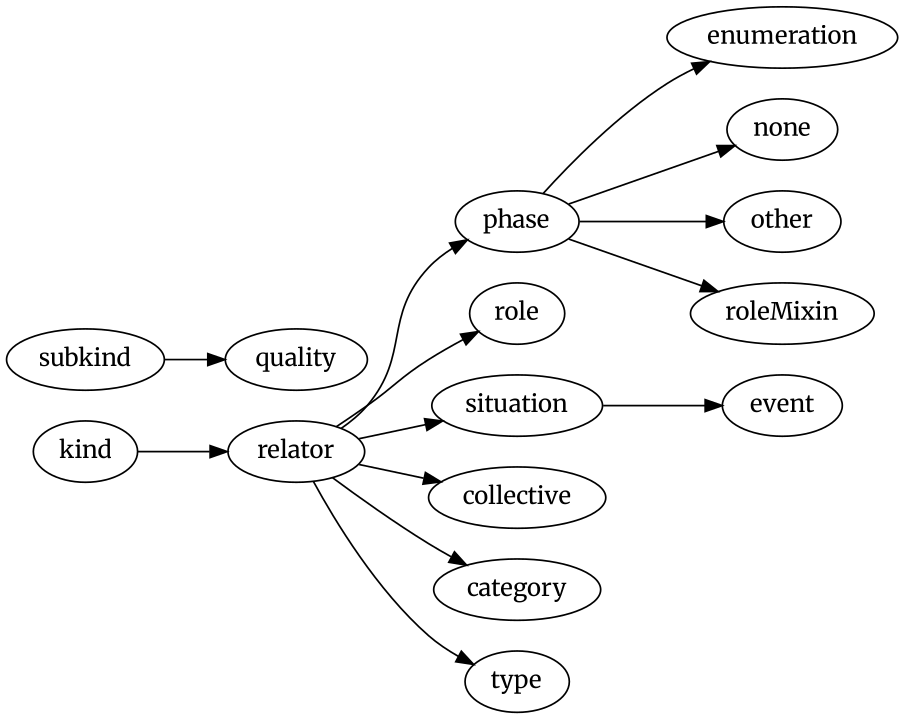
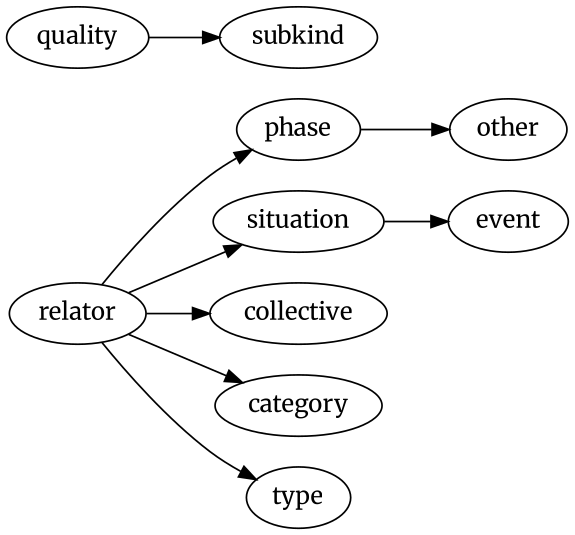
node "enumeration": removed
node "none": removed
node "role": removed
node "roleMixin": removed
edge "subkind" -> "quality": reversed
node "kind": removed
